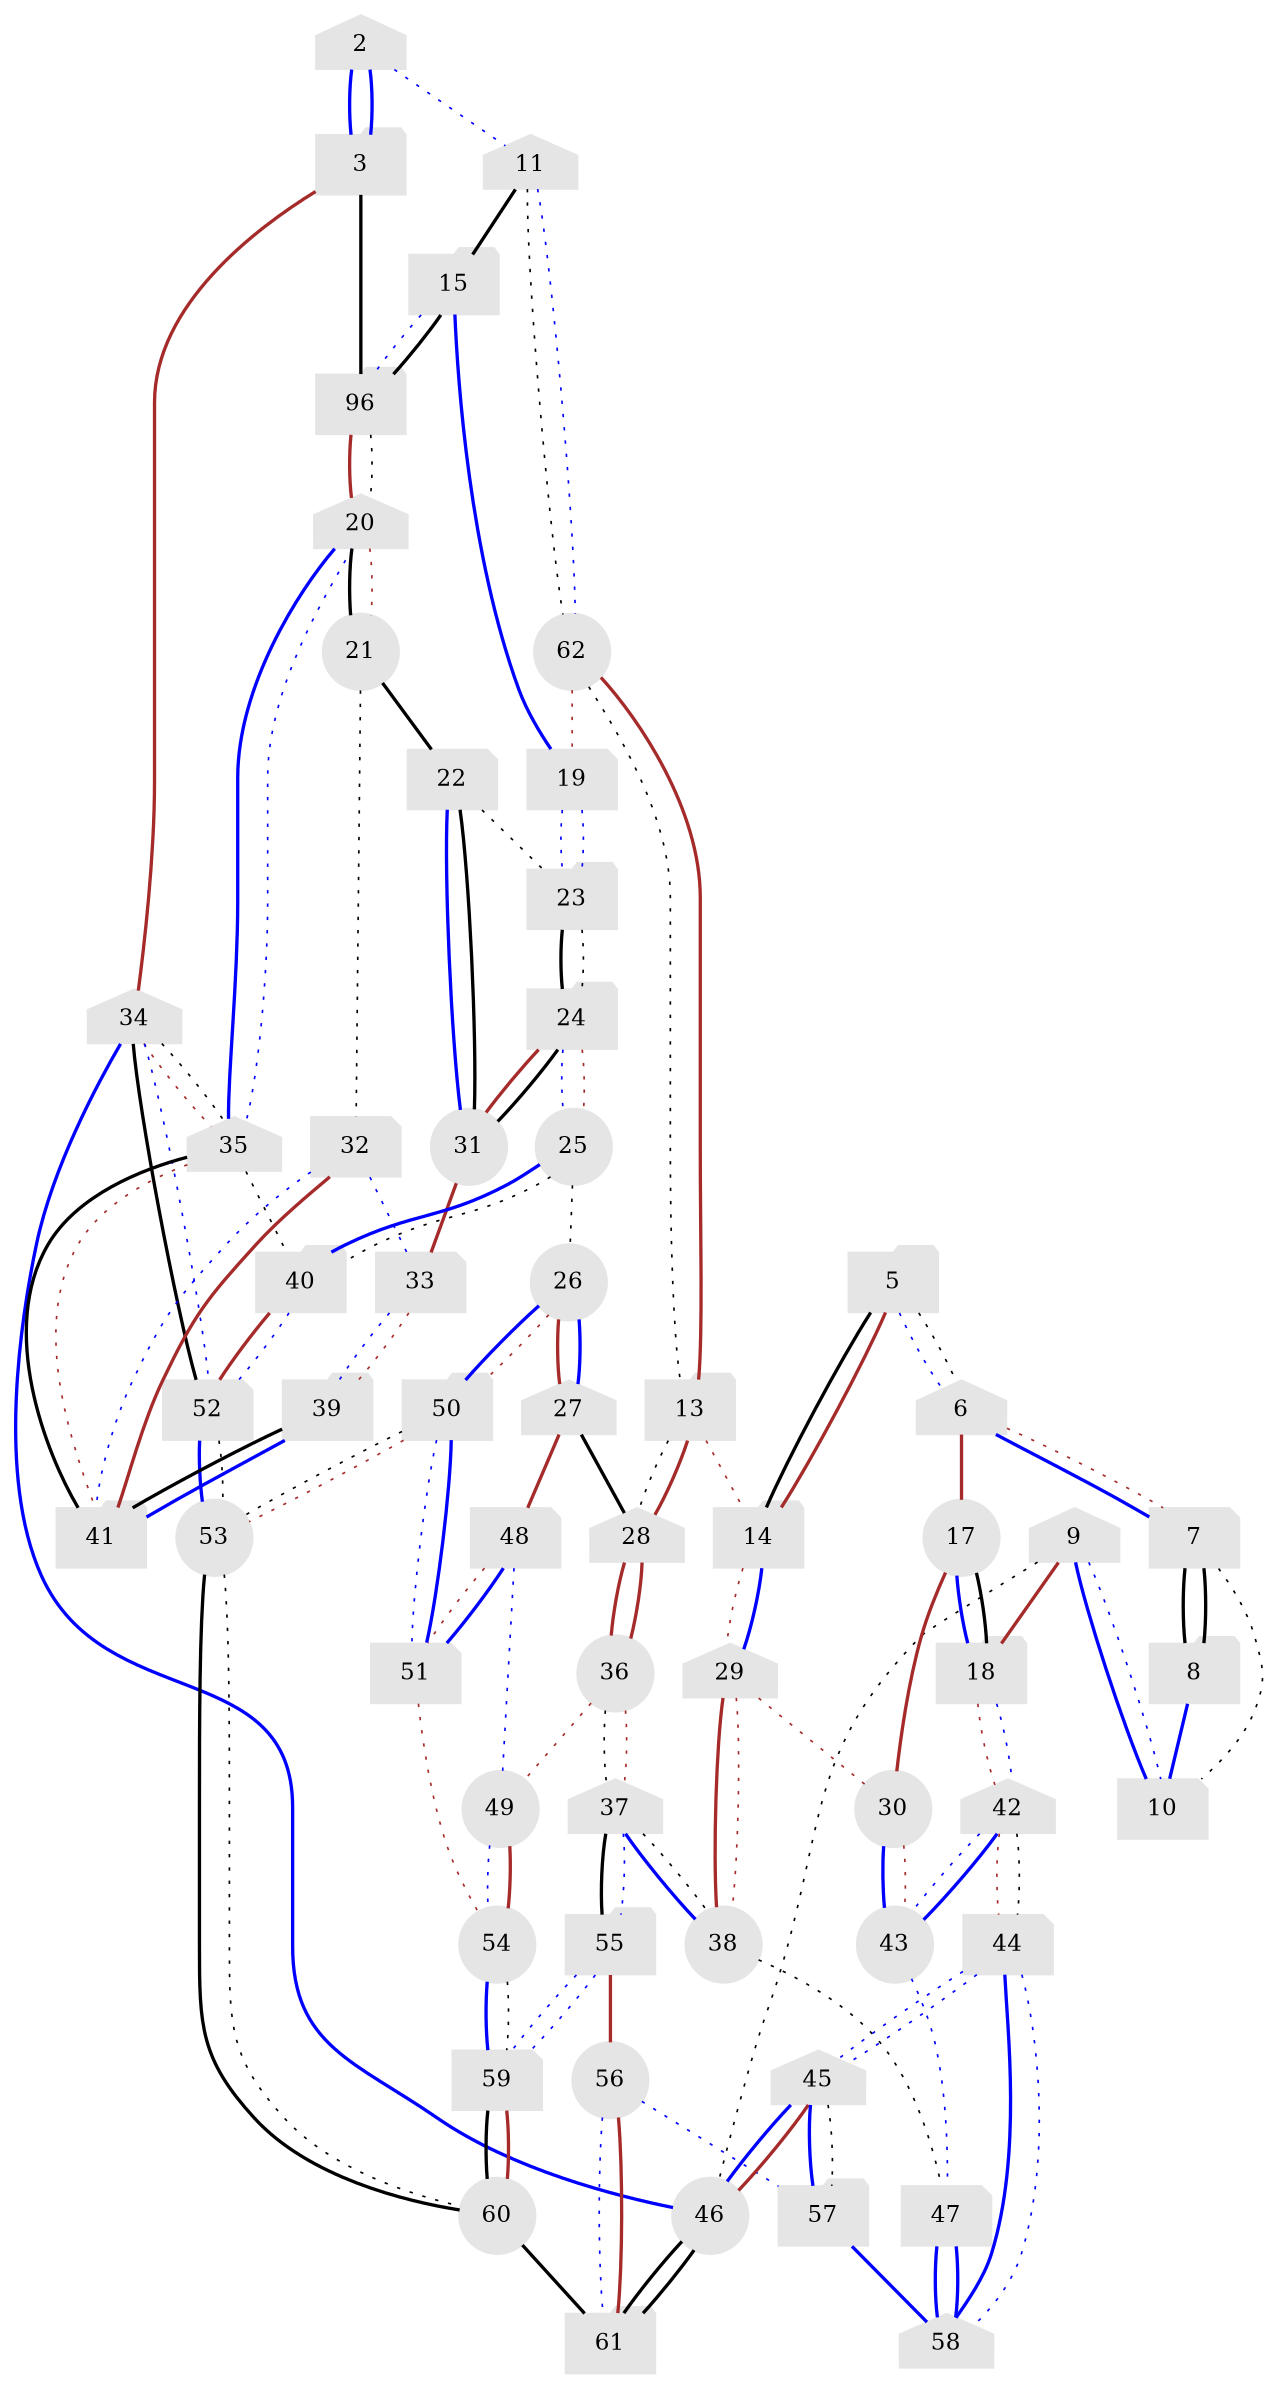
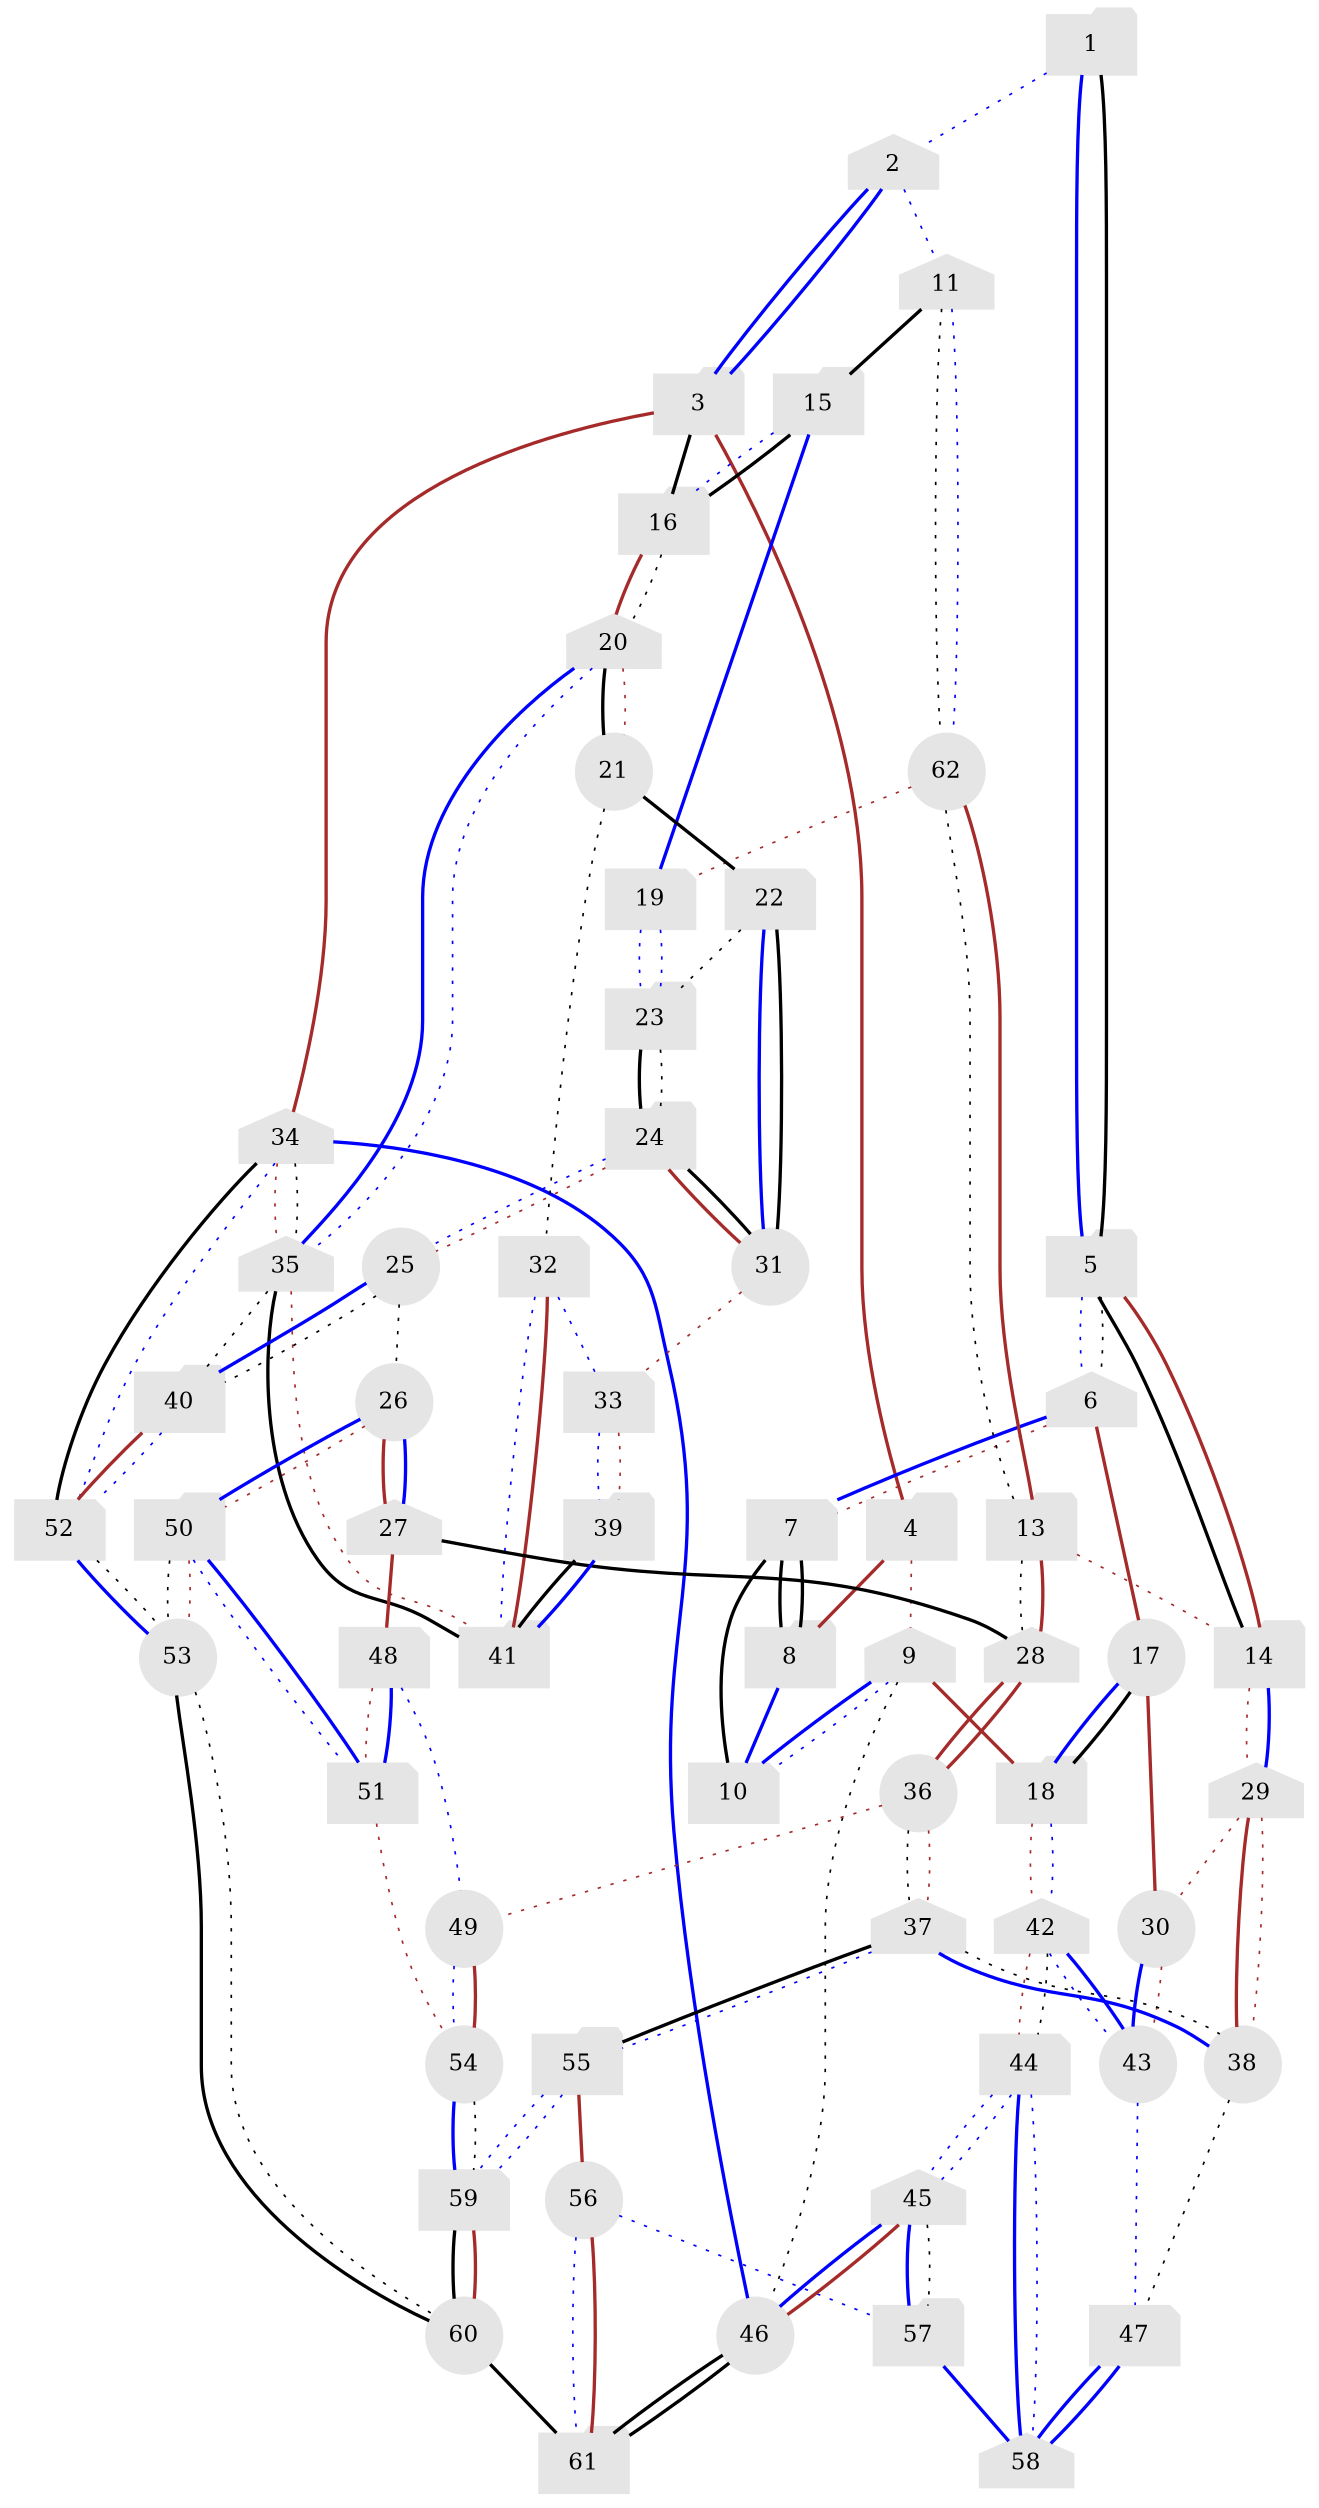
node "1": added
node "96": label "96" -> "16"
edge "31" -- "33": style bold -> dotted
node "4": added
edge "7" -- "10": style dotted -> bold
